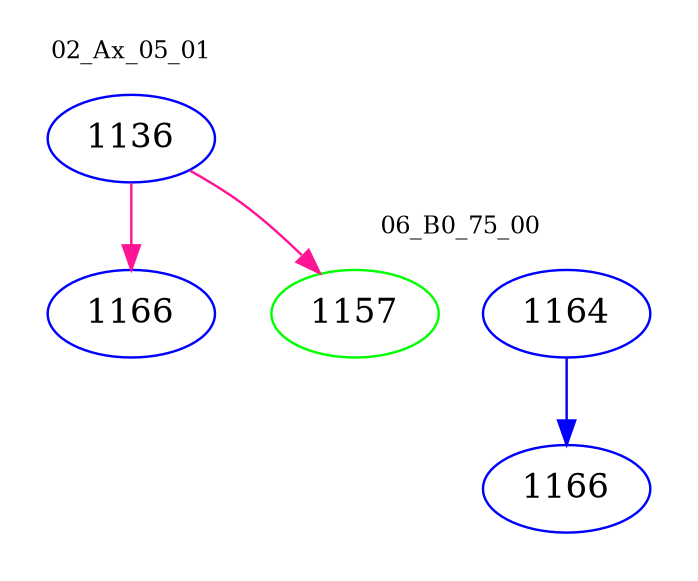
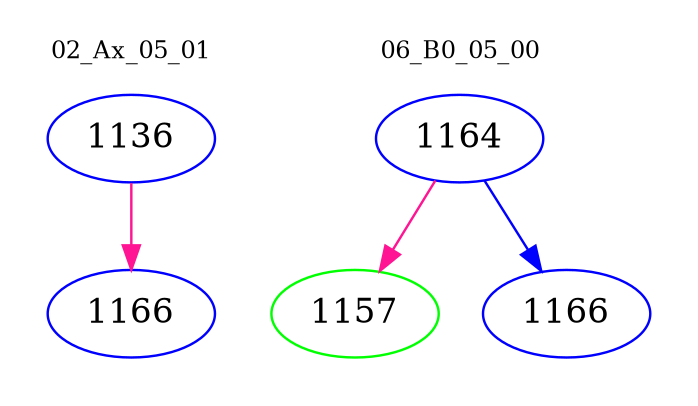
edge "1136" -> "1157": now "1164" -> "1157"
cluster "06_B0_75_00": label "06_B0_75_00" -> "06_B0_05_00"
